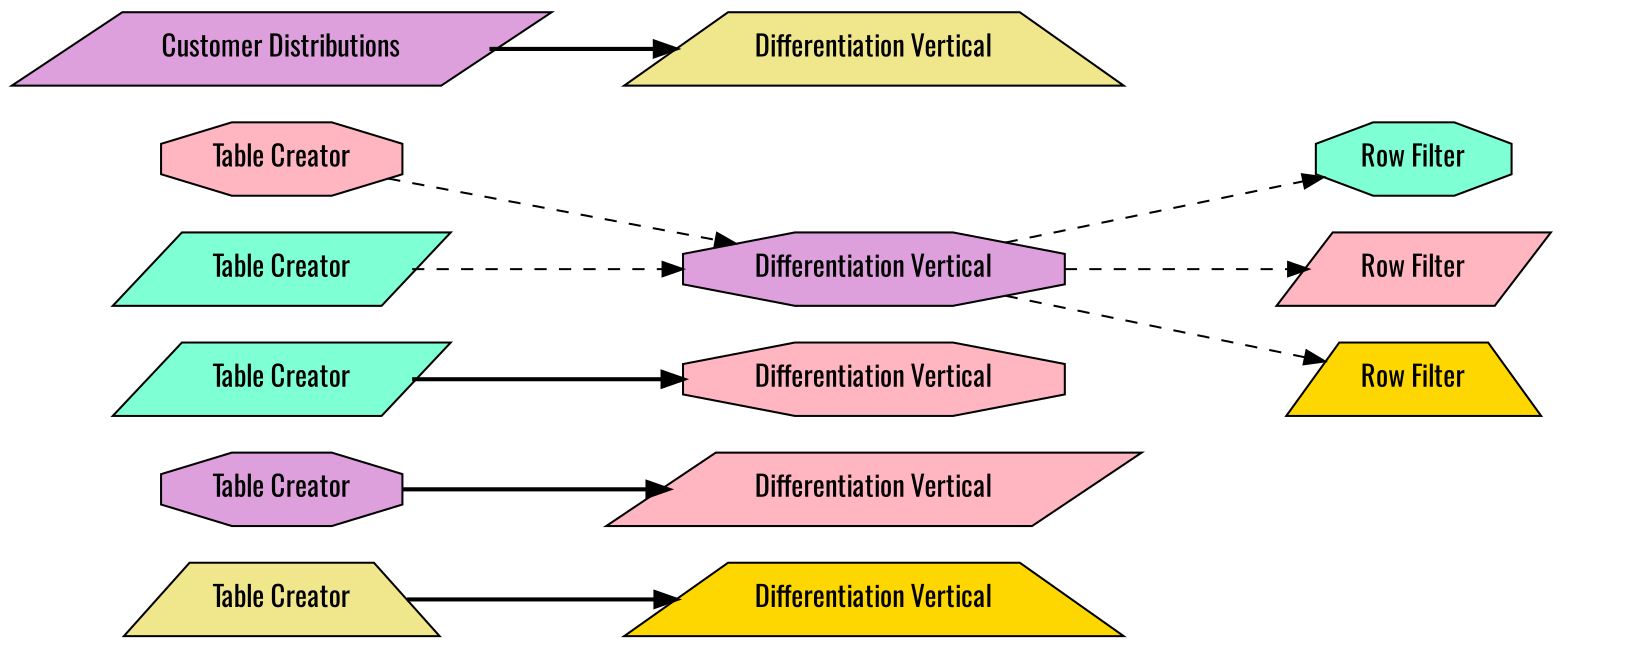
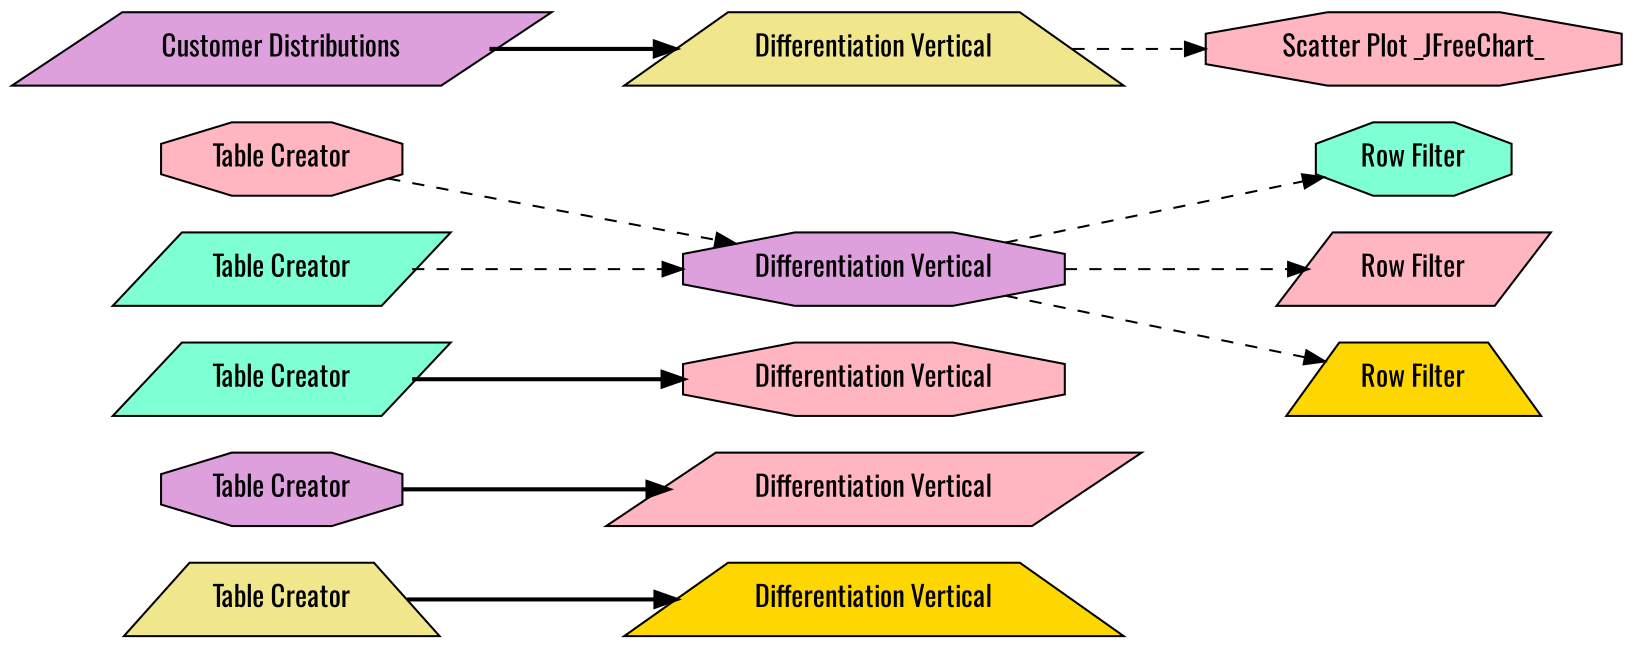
node "Scatter Plot _JFreeChart_": added
